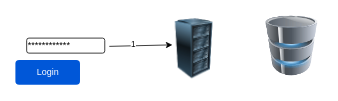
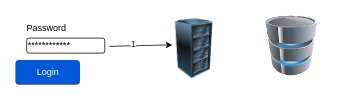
node "Password": added
